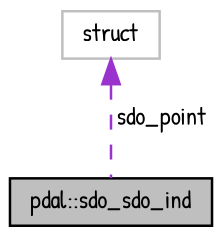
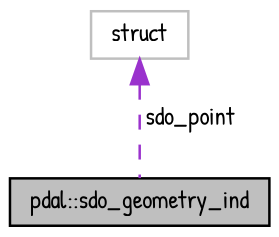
node "pdal::sdo_sdo_ind": label "pdal::sdo_sdo_ind" -> "pdal::sdo_geometry_ind"
